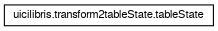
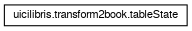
node "uicilibris.transform2tableState.tableState": label "uicilibris.transform2tableState.tableState" -> "uicilibris.transform2book.tableState"
